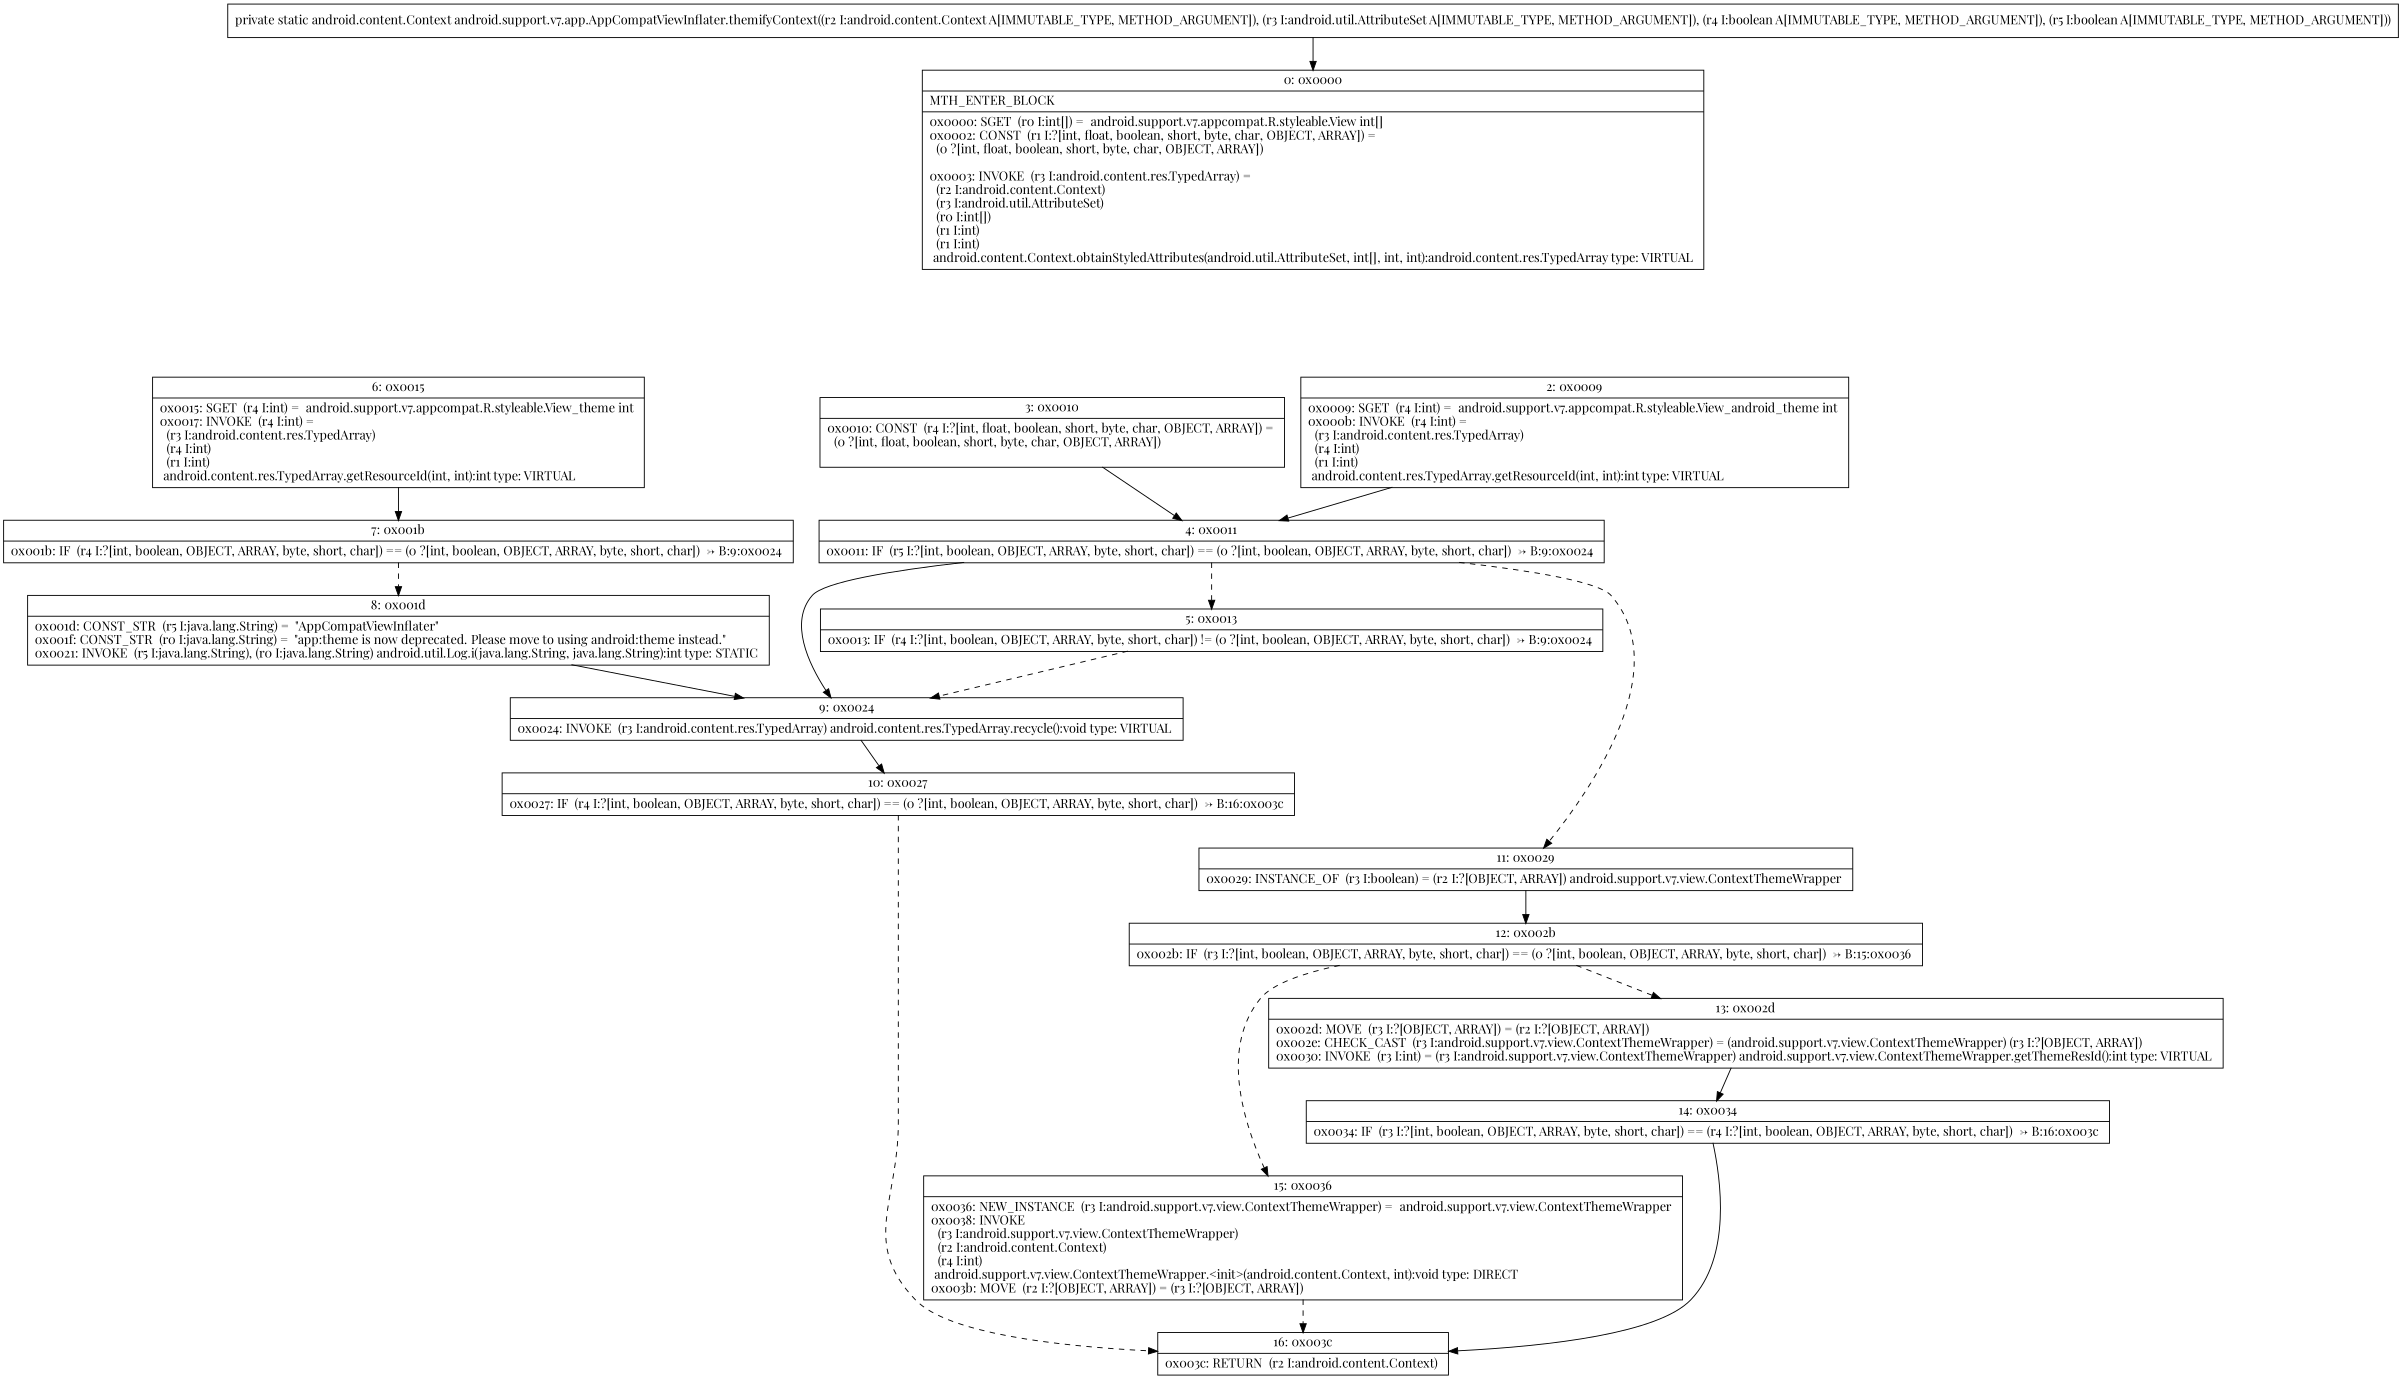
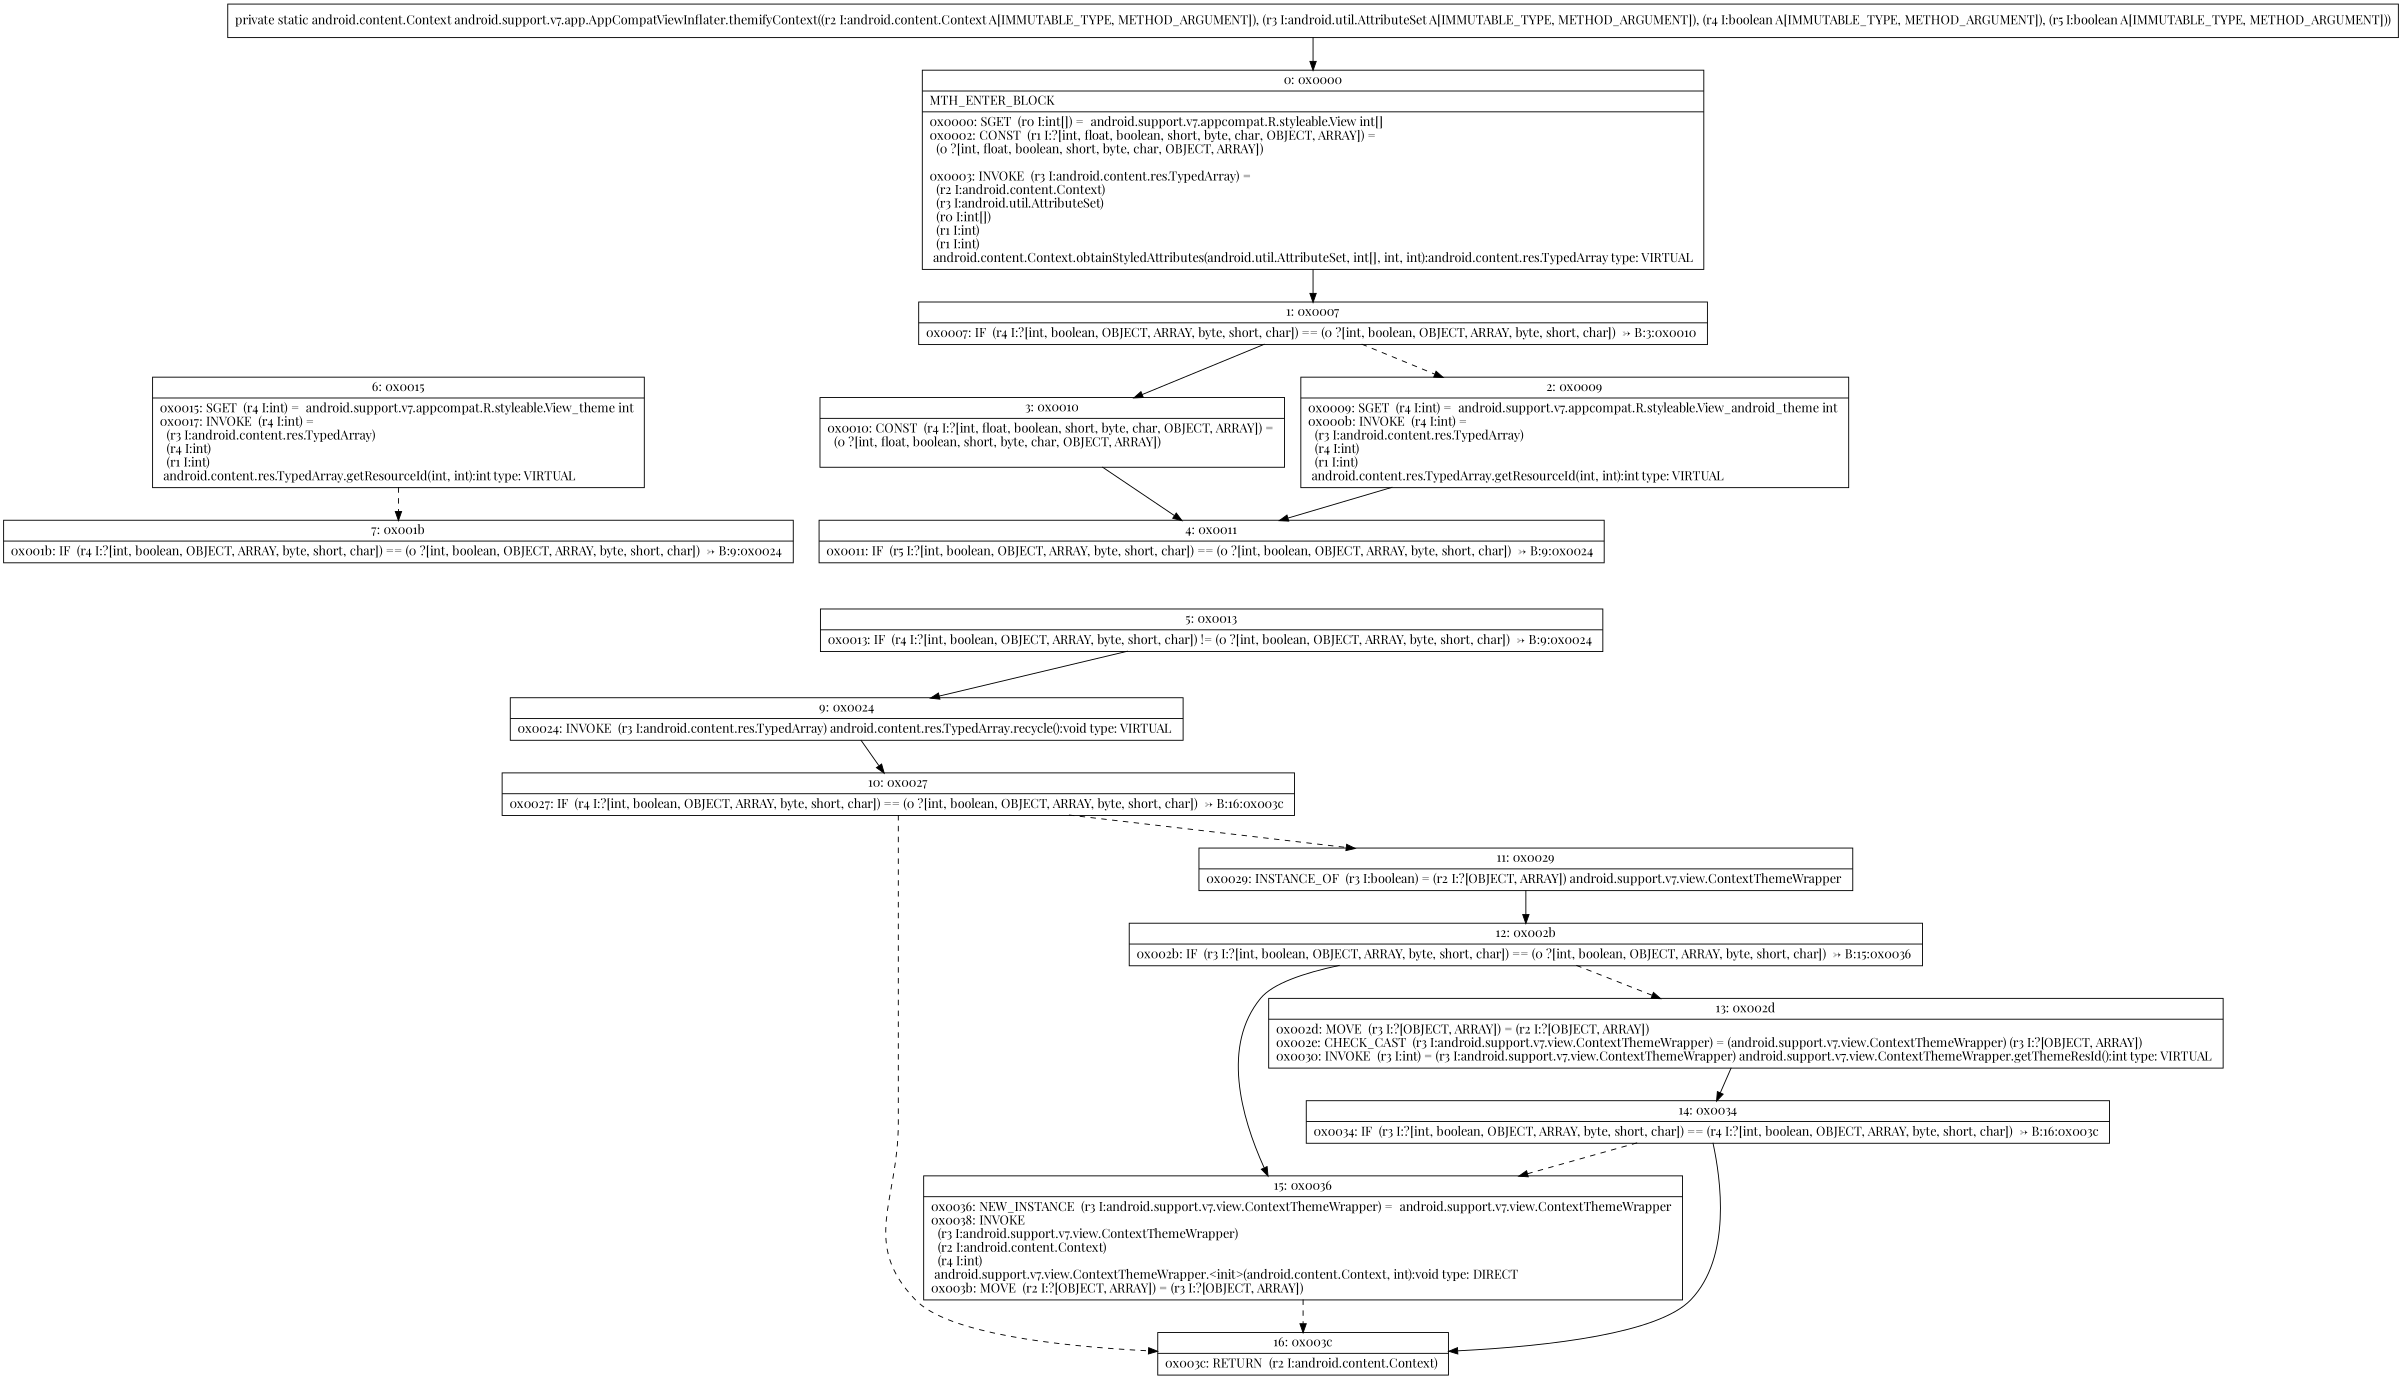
node "1: 0x0007": added
edge "6: 0x0015" -> "7: 0x001b": style solid -> dashed
edge "4: 0x0011" -> "5: 0x0013": removed
edge "4: 0x0011" -> "9: 0x0024": removed
node "8: 0x001d": removed
edge "4: 0x0011" -> "11: 0x0029": now "10: 0x0027" -> "11: 0x0029"
edge "5: 0x0013" -> "9: 0x0024": style dashed -> solid
edge "12: 0x002b" -> "15: 0x0036": style dashed -> solid
edge "14: 0x0034" -> "15: 0x0036": added
